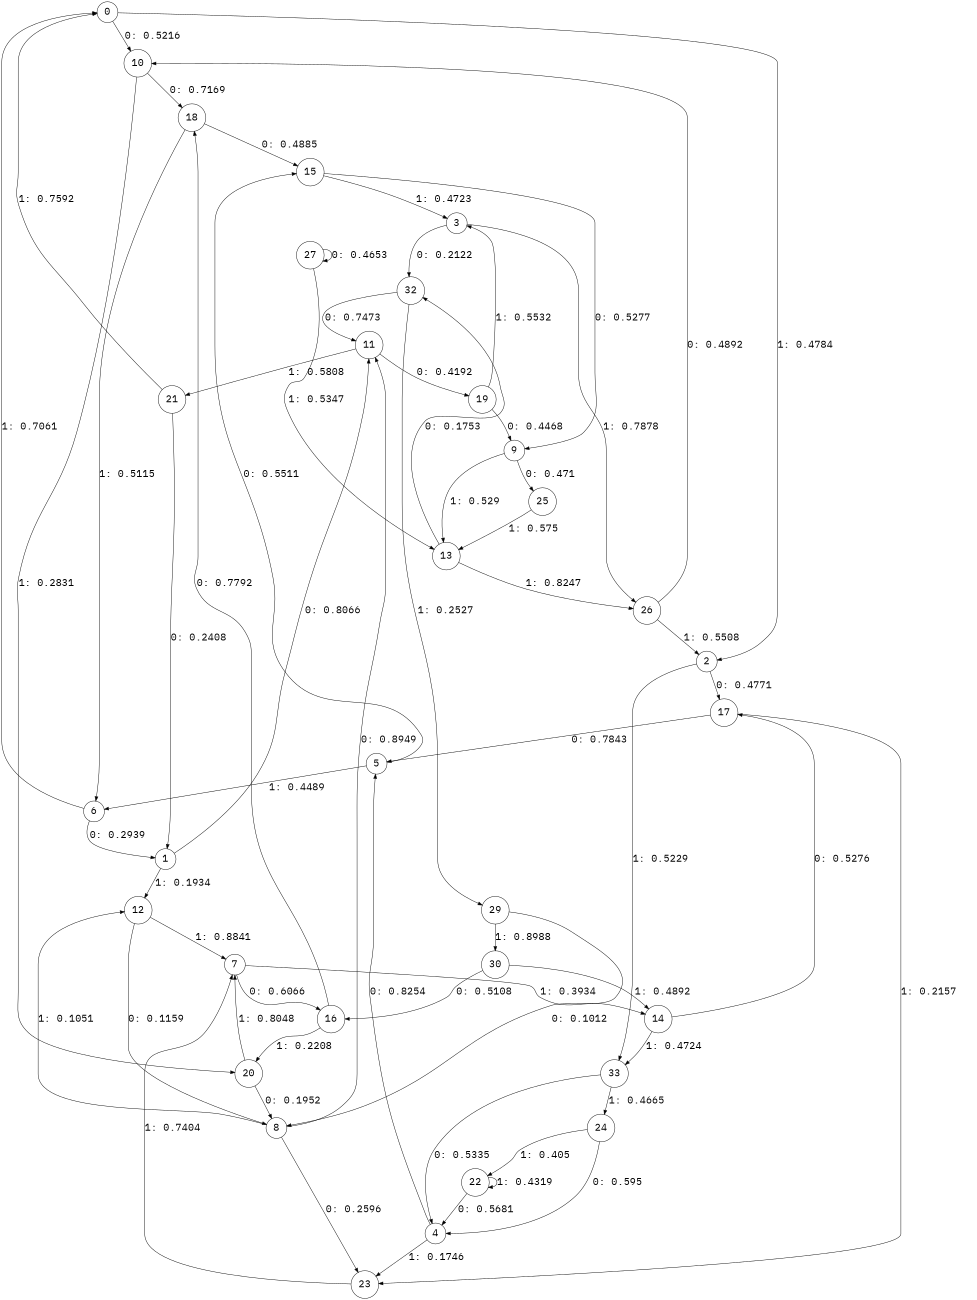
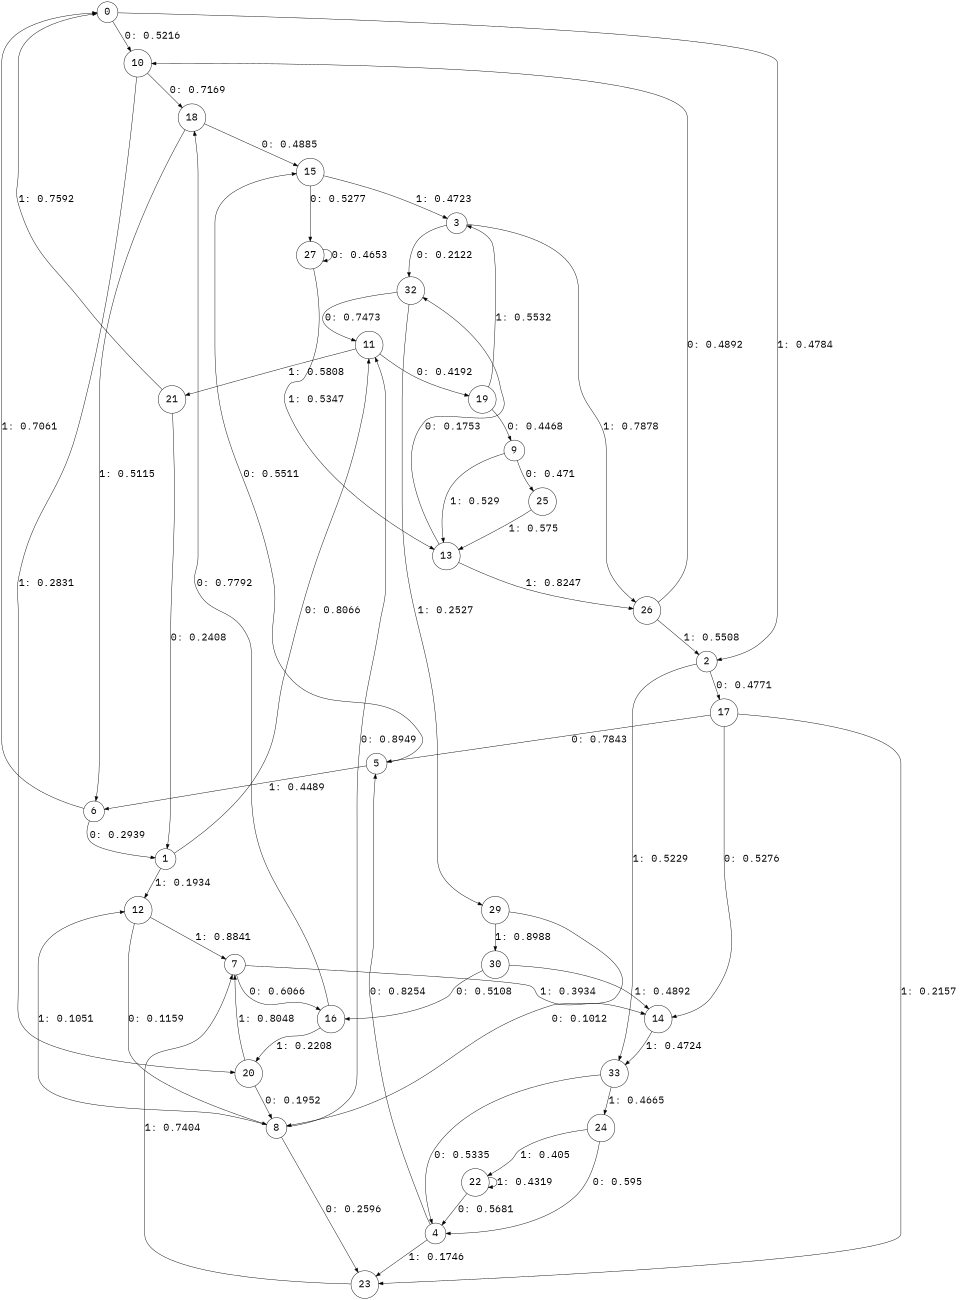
edge "15" -> "9": now "15" -> "27"
edge "14" -> "17": reversed
